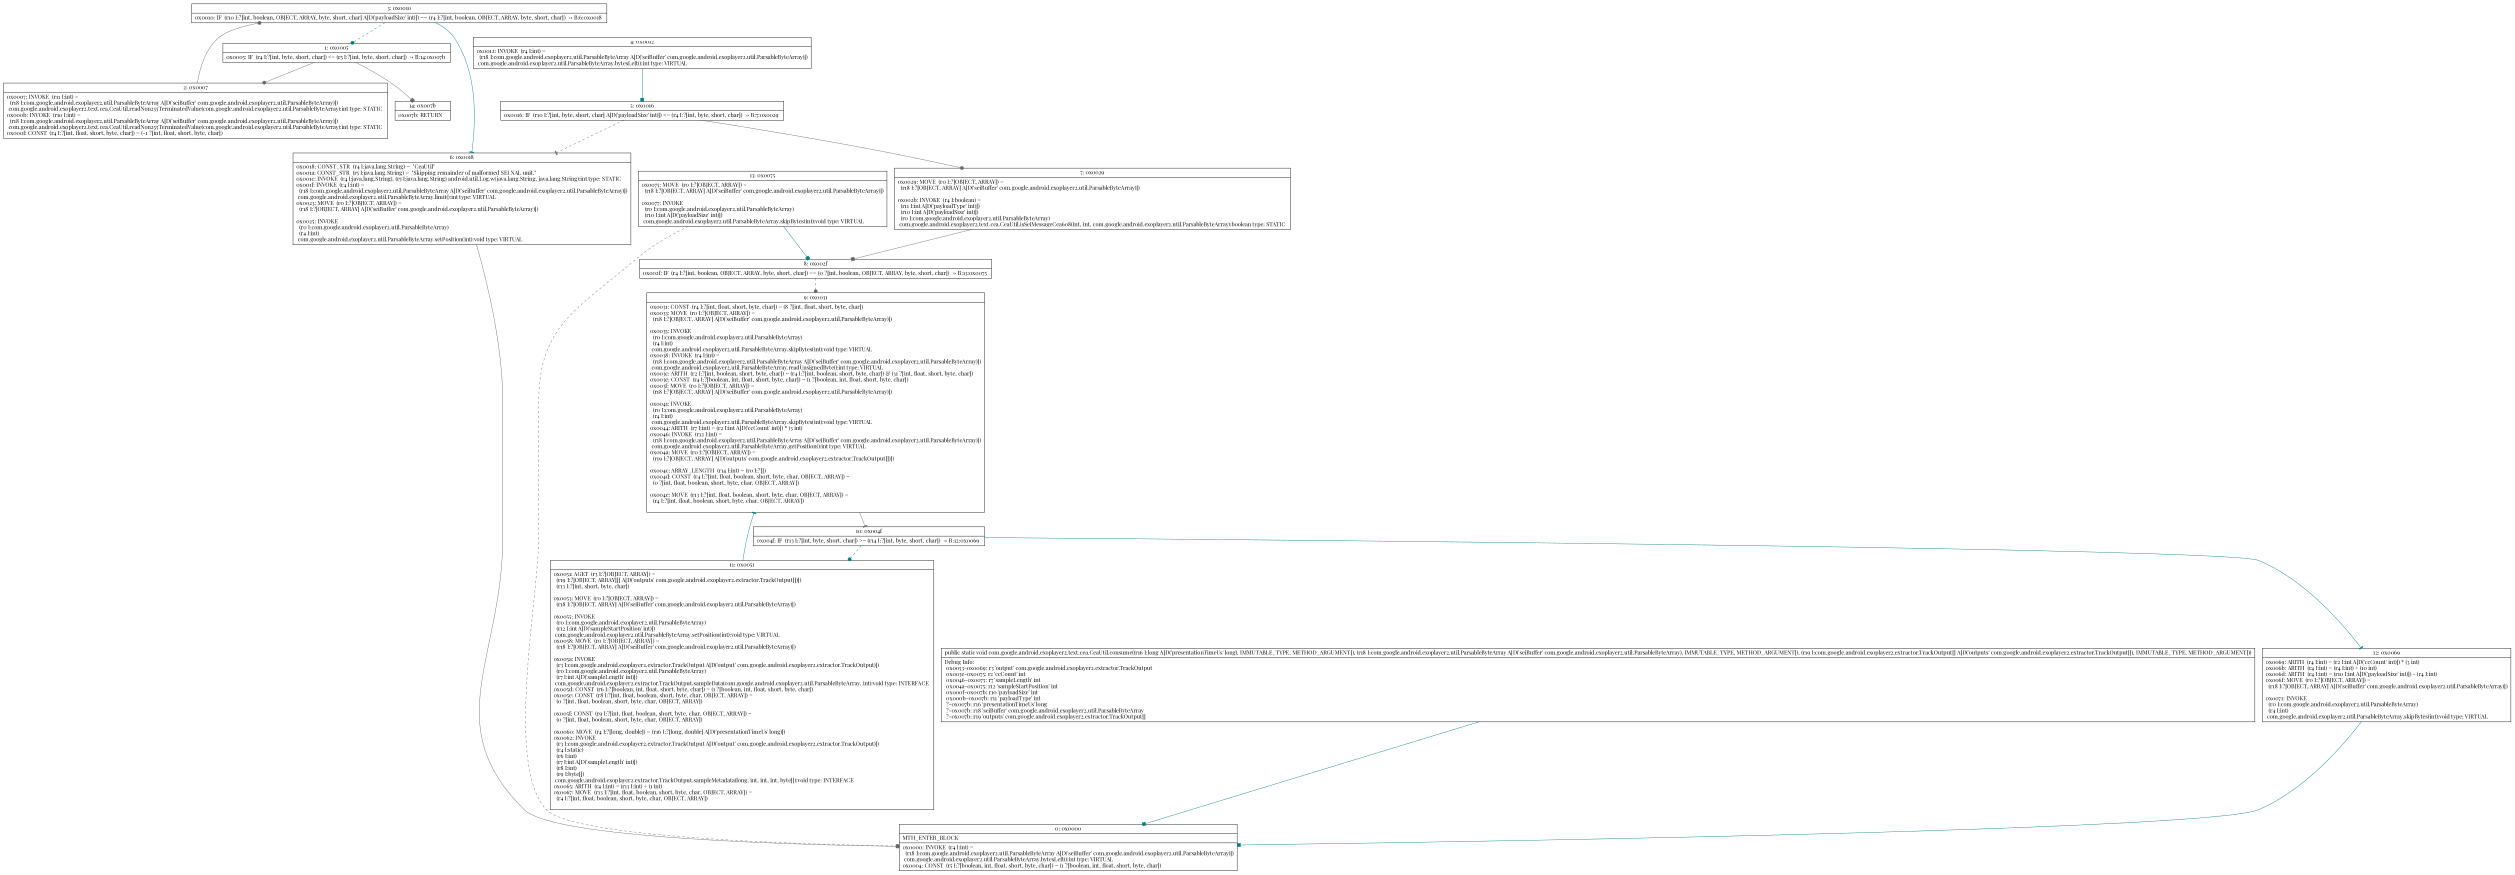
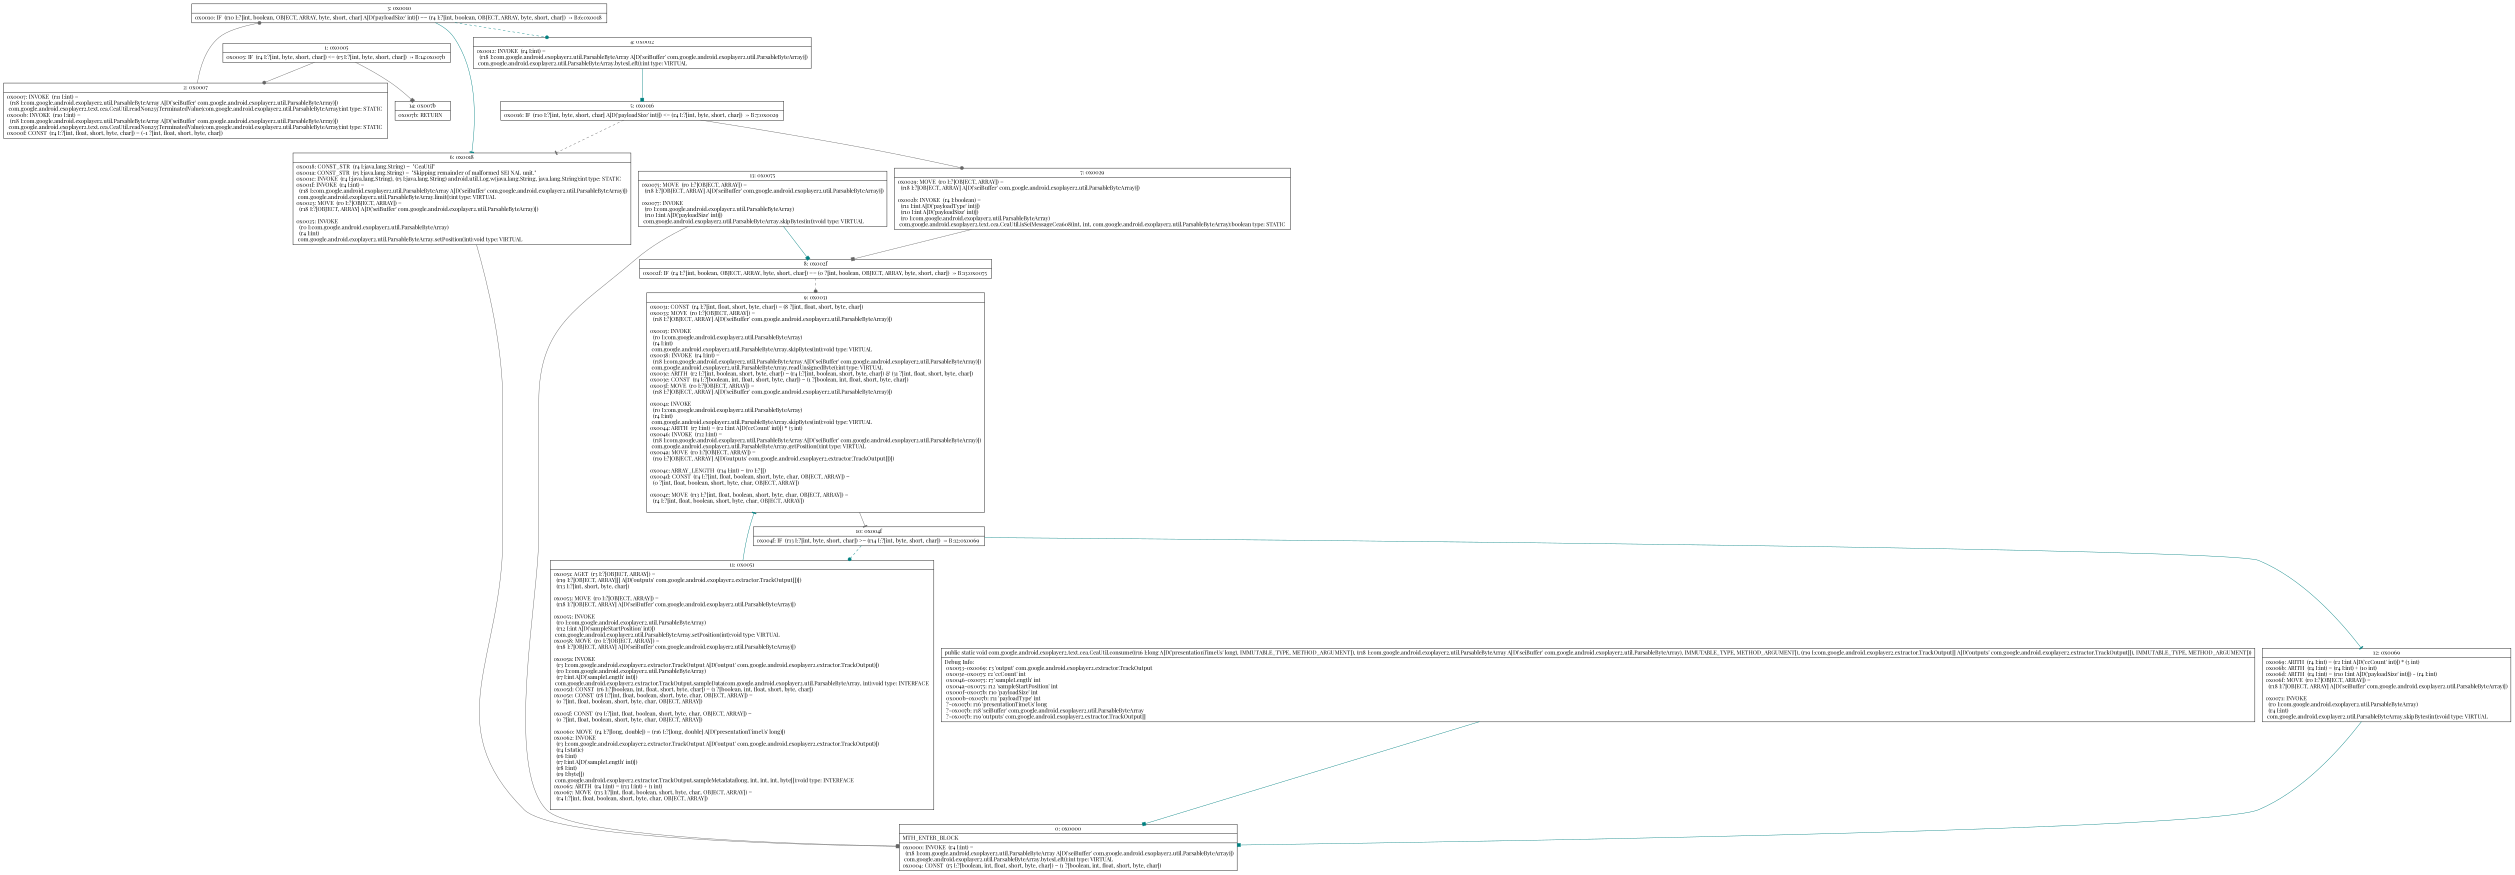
edge "3: 0x0010" -> "1: 0x0005": now "3: 0x0010" -> "4: 0x0012"
node "9: 0x0031": text "0x0035: INVOKE" -> "0x0015: INVOKE"
edge "13: 0x0075" -> "0: 0x0000": style dashed -> solid
